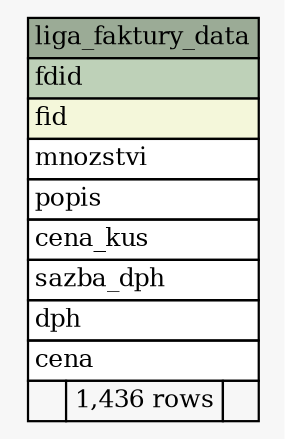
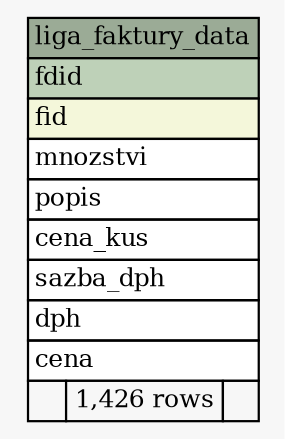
node "liga_faktury_data": text "1,436 rows" -> "1,426 rows"
